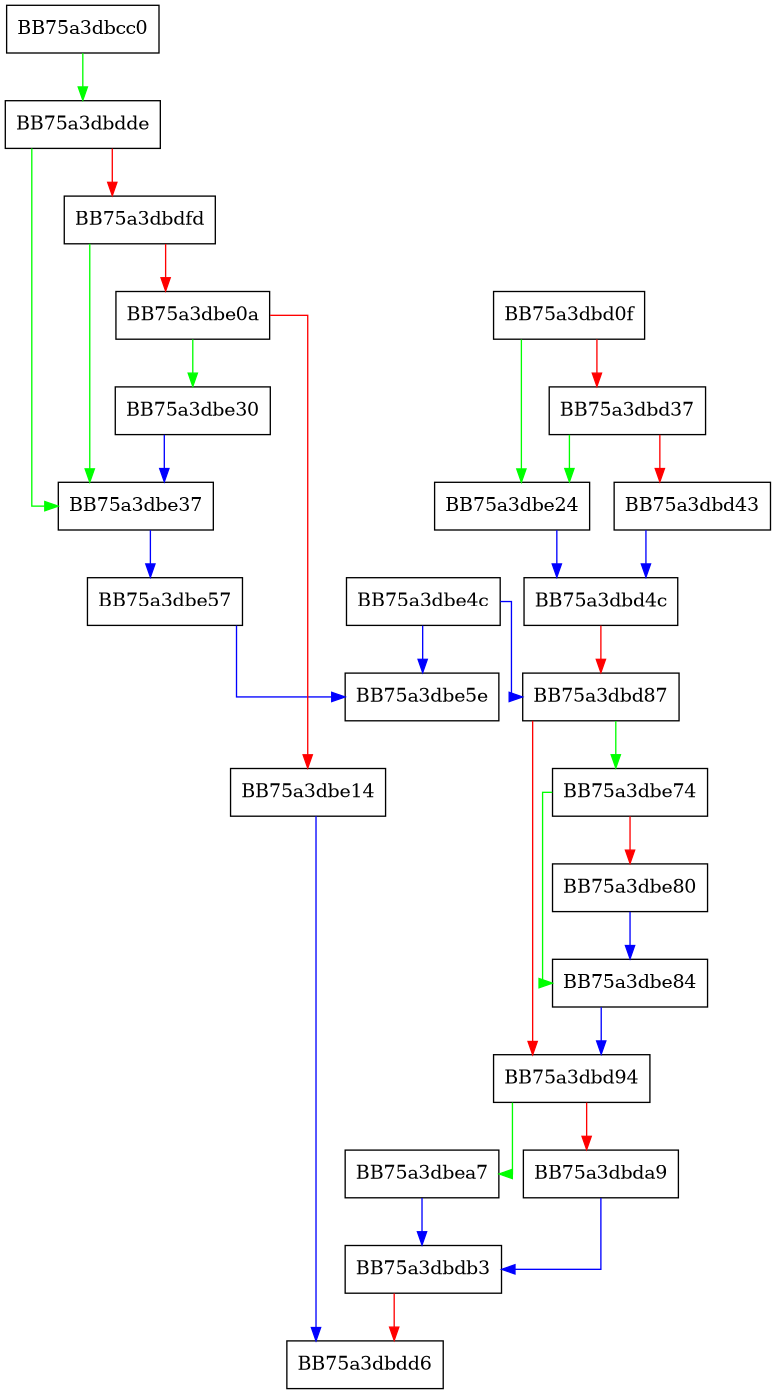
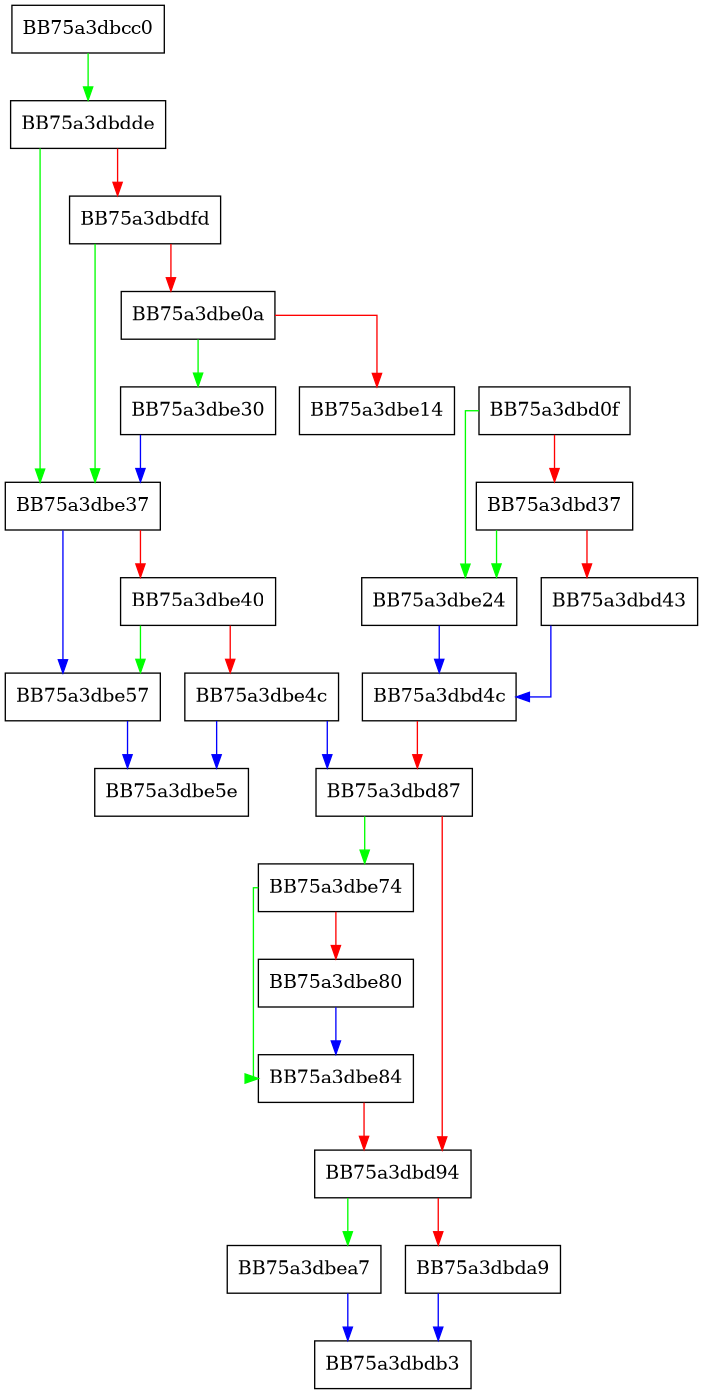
node "BB75a3dbe40": added
edge "BB75a3dbe84" -> "BB75a3dbd94": color blue -> red
node "BB75a3dbdd6": removed
